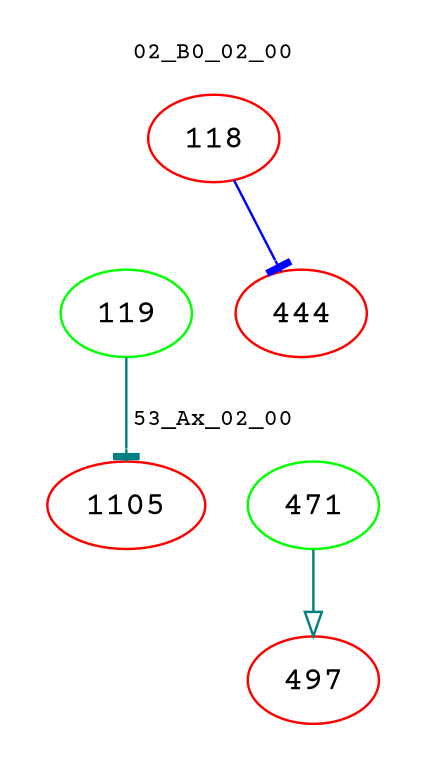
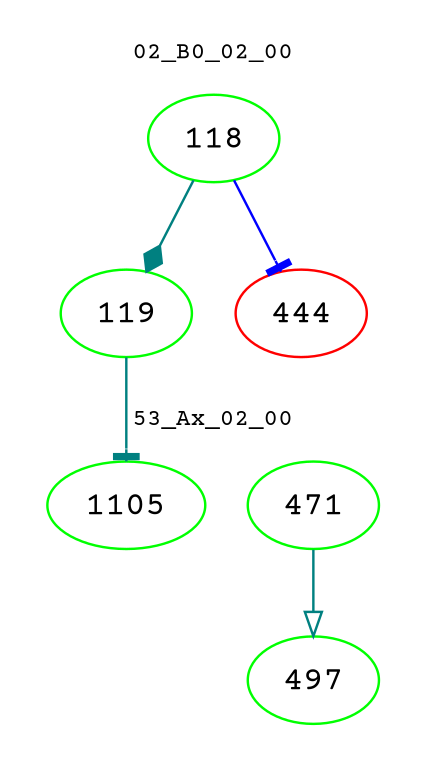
node "118": color red -> green
edge "118" -> "119": added
node "1105": color red -> green
node "497": color red -> green
